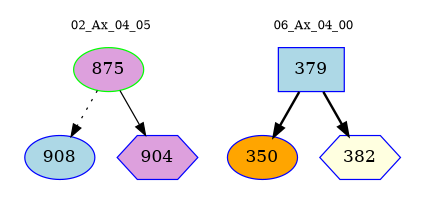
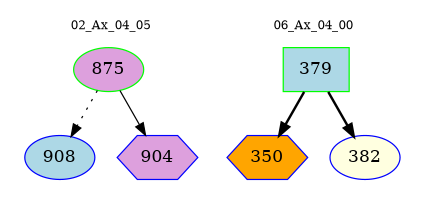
node "379": color blue -> green
node "350": shape ellipse -> hexagon
node "382": shape hexagon -> ellipse
